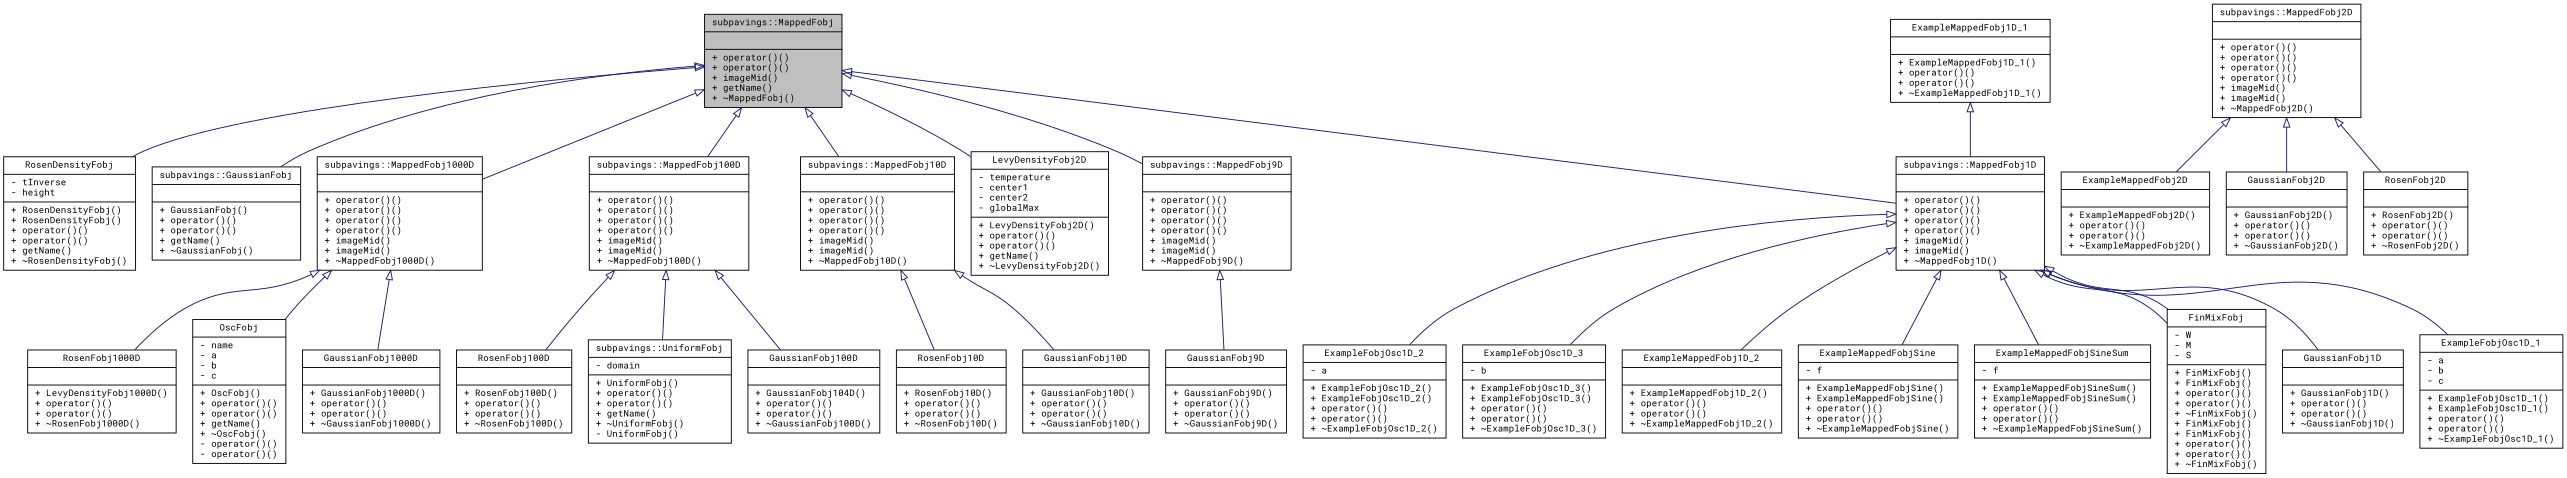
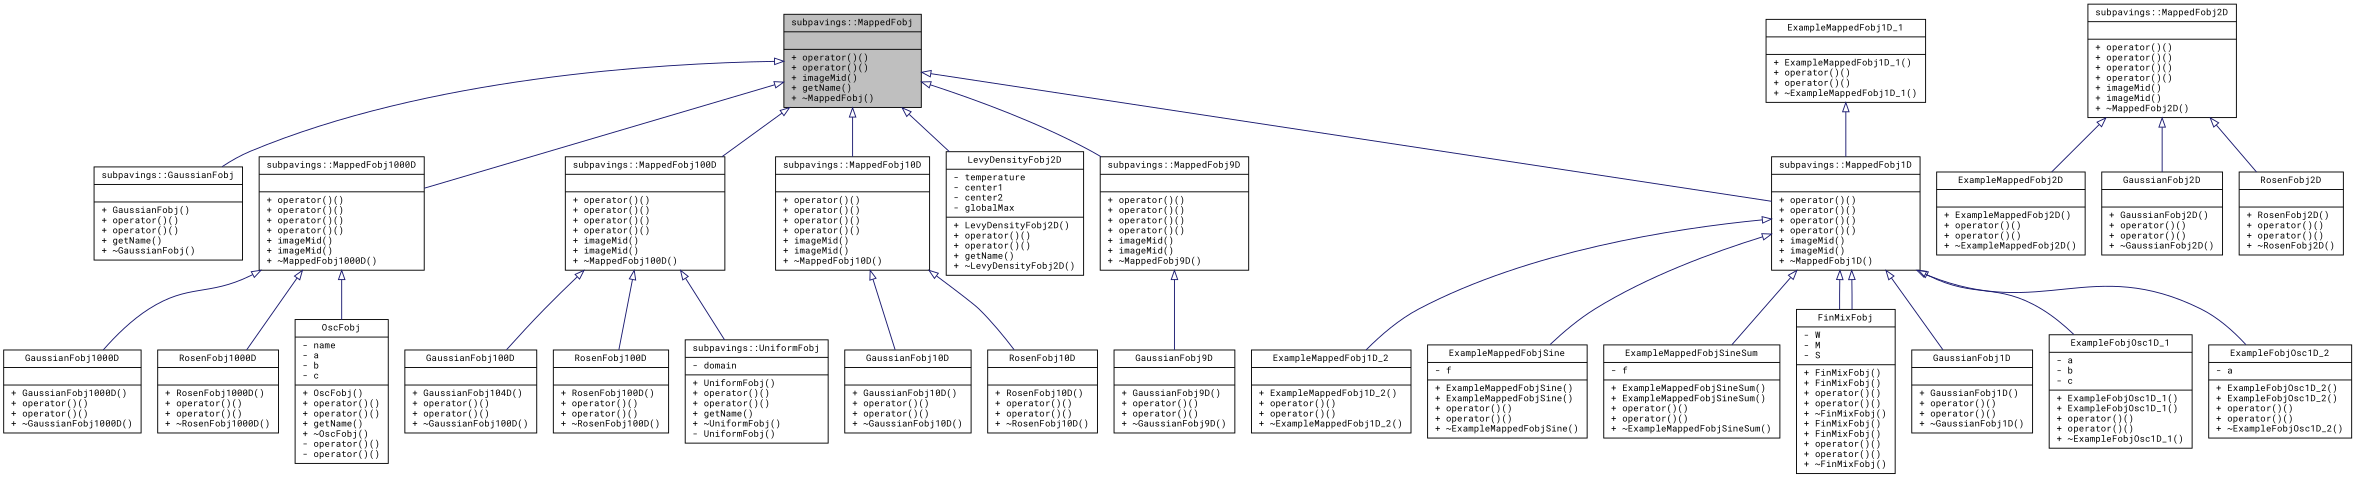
node "RosenDensityFobj": removed
node "ExampleFobjOsc1D_3": removed
node "RosenFobj1000D": text "+ LevyDensityFobj1000D()" -> "+ RosenFobj1000D()"
